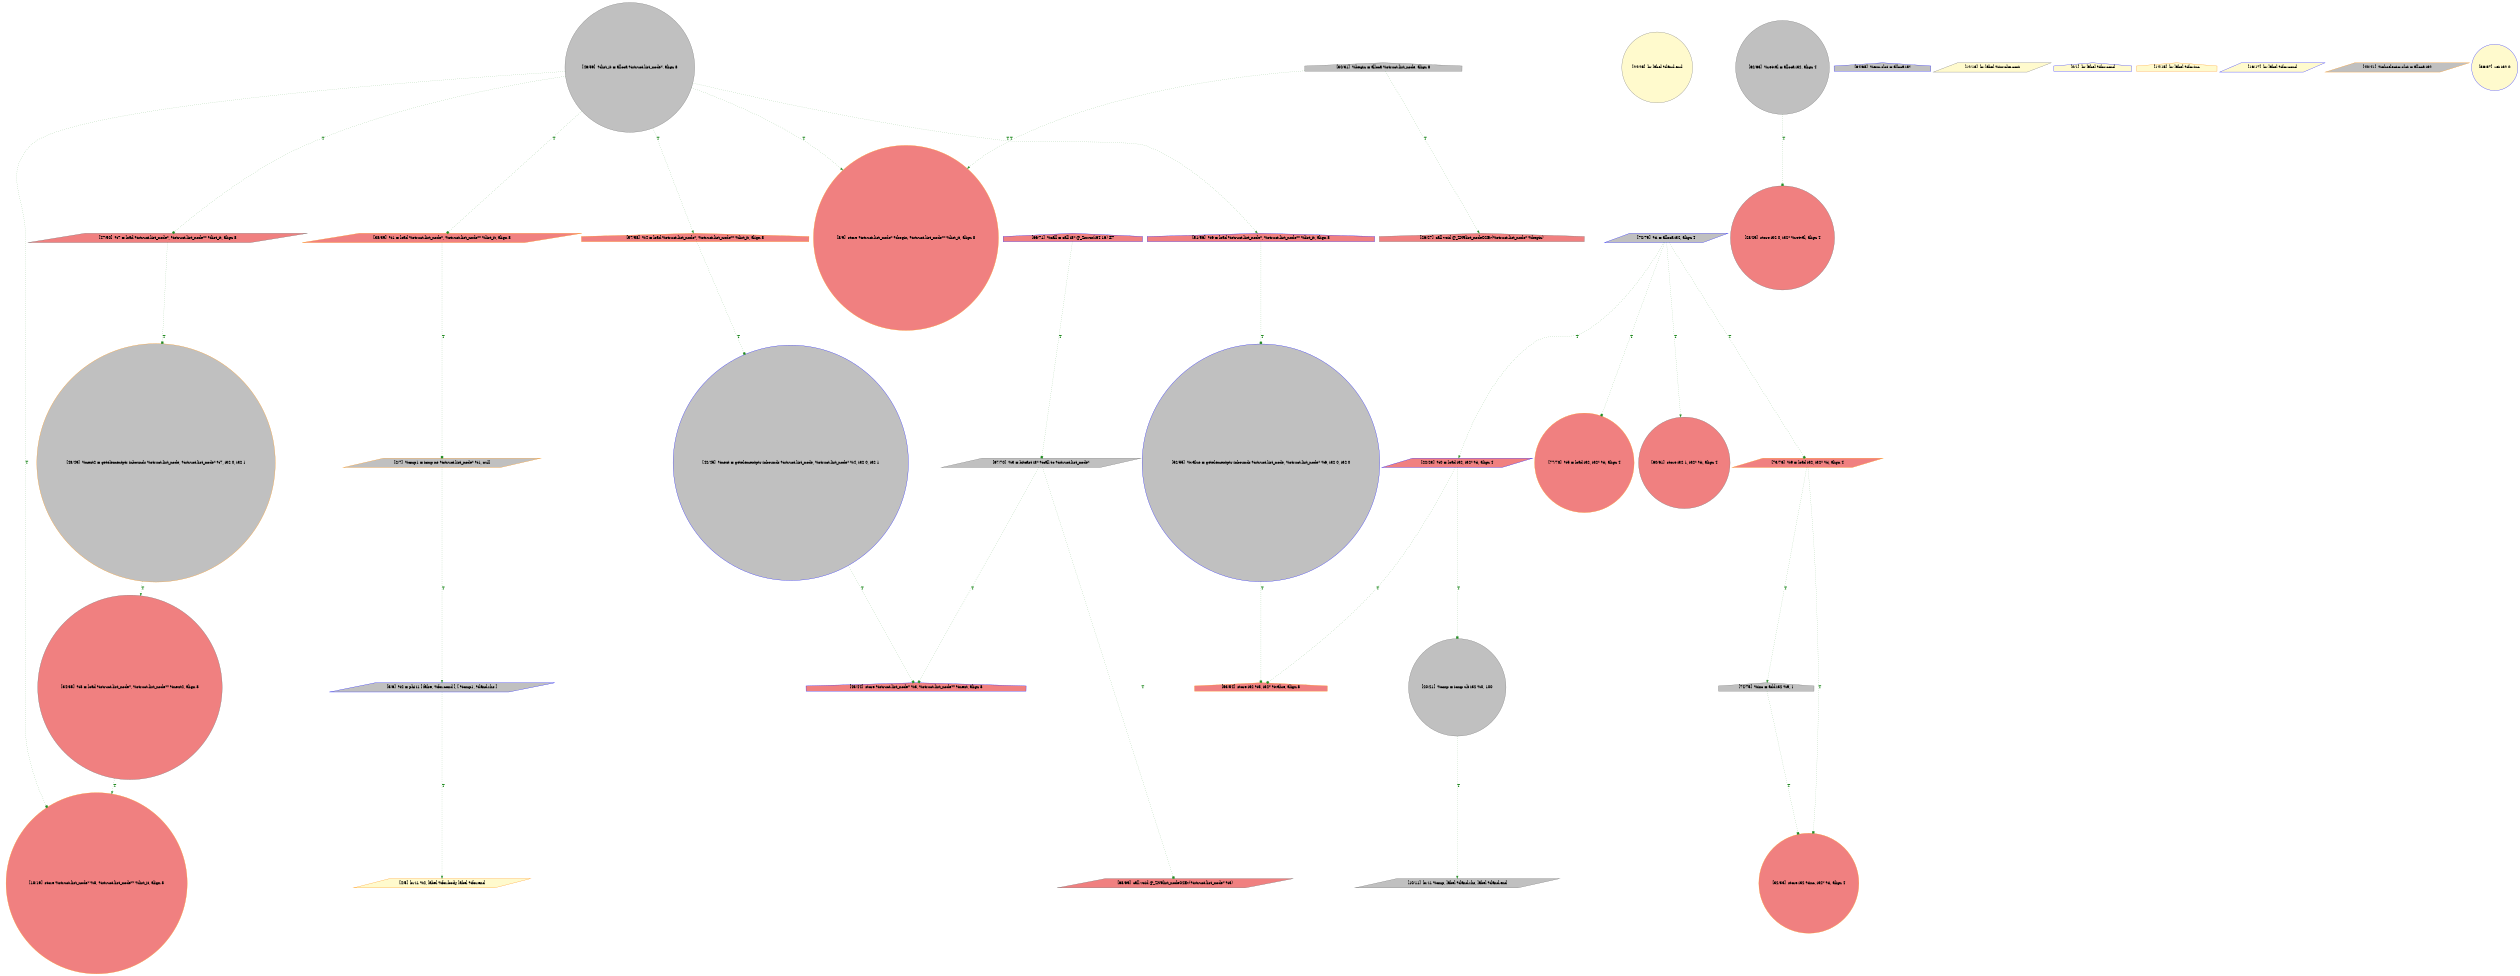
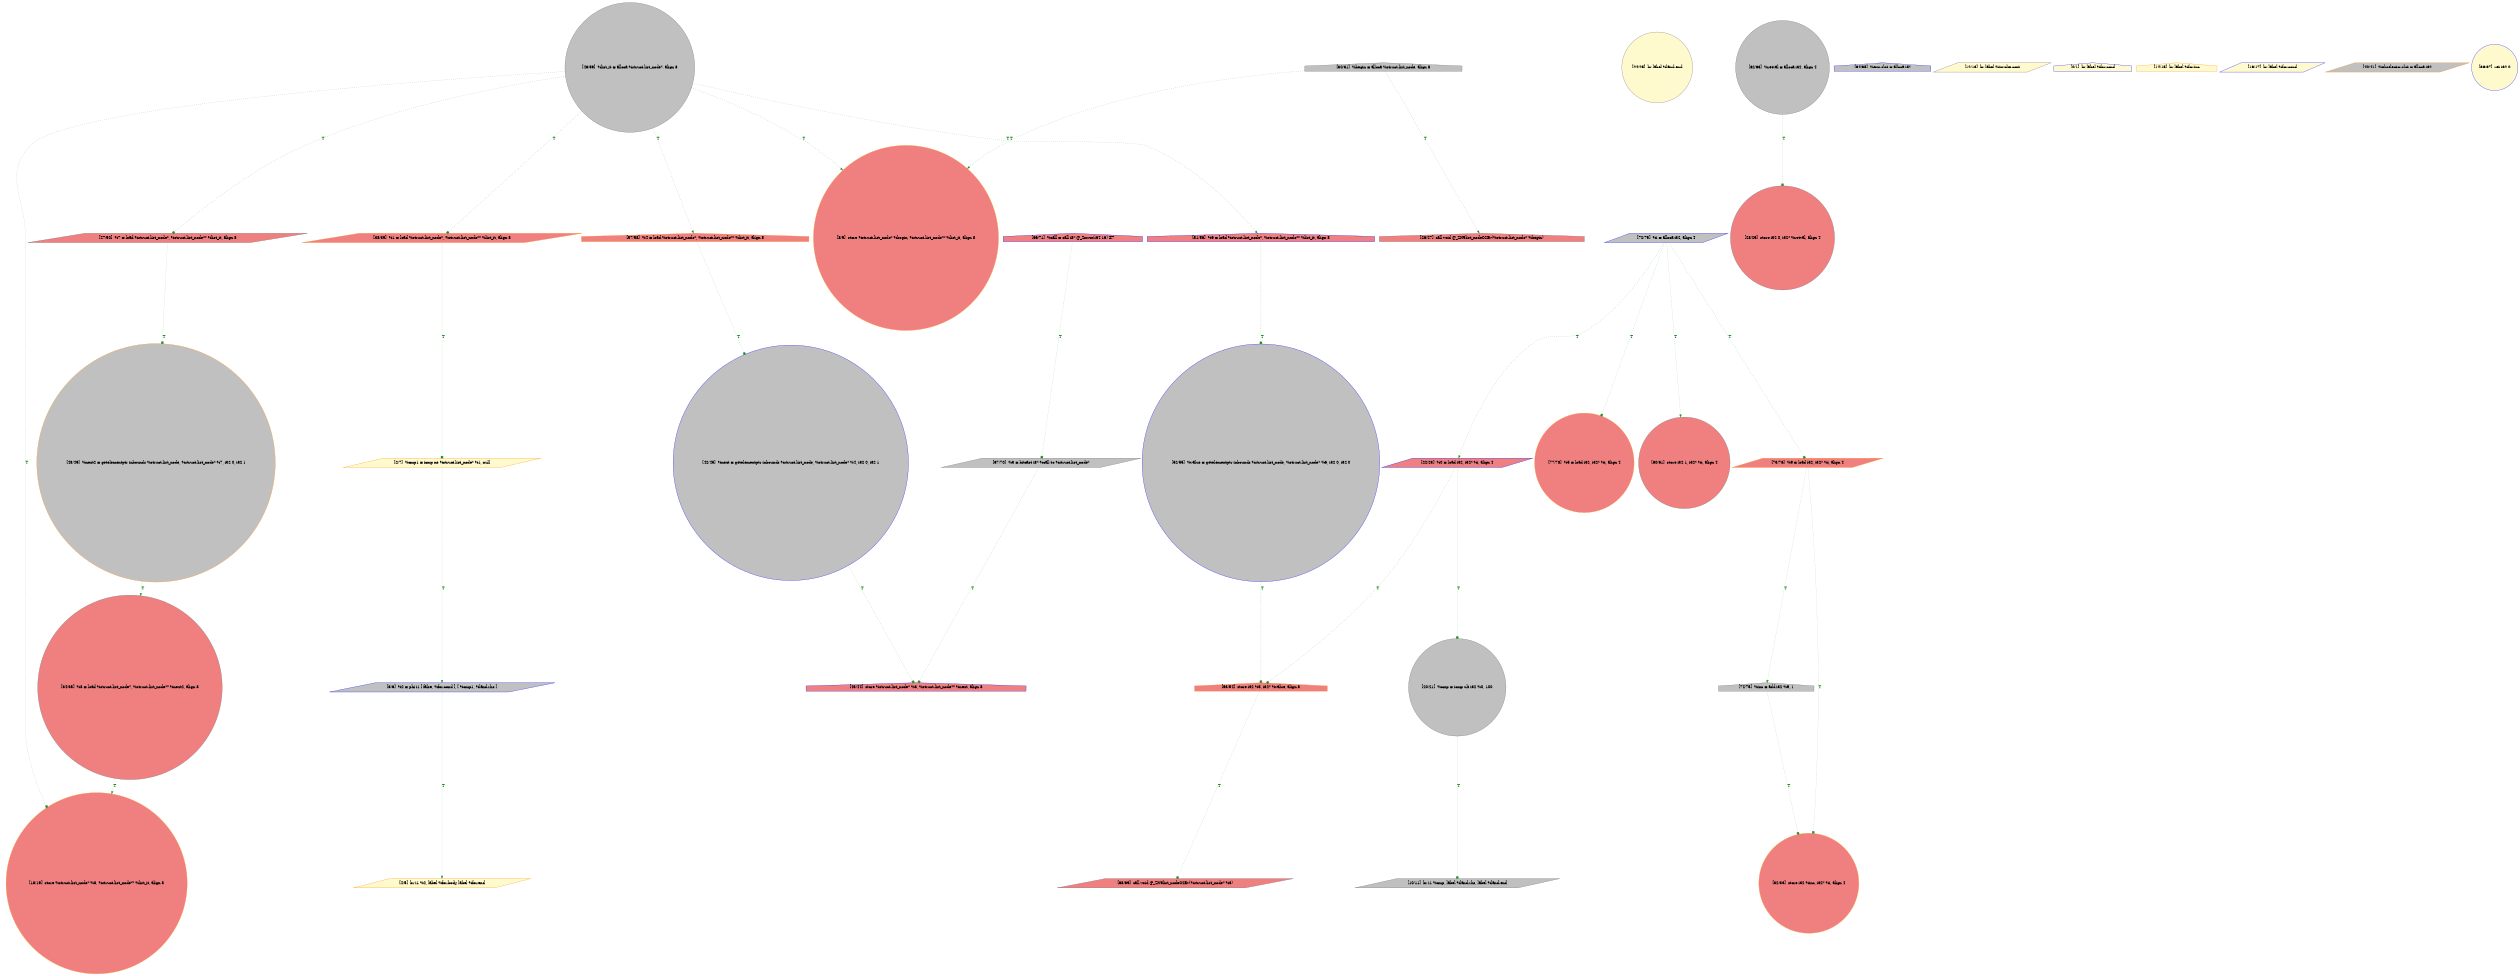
node "[2/7]  %cmp1 = icmp ne %struct.list_node* %1, null": fillcolor grey -> lemonchiffon
edge "[67/70]  %3 = bitcast i8* %call to %struct.list_node*" -> "[68/69]  call void @_ZN9list_nodeC2Ev(%struct.list_node* %3)": now "[53/54]  store i32 %5, i32* %value, align 8" -> "[68/69]  call void @_ZN9list_nodeC2Ev(%struct.list_node* %3)"
edge "[20/21]  %cmp = icmp ult i32 %0, 100" -> "[10/11]  br i1 %cmp, label %land.rhs, label %land.end": arrowhead normal -> box
